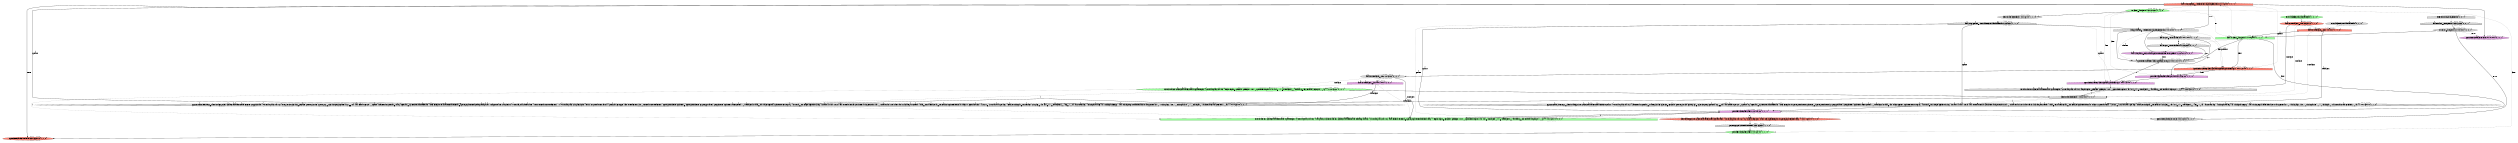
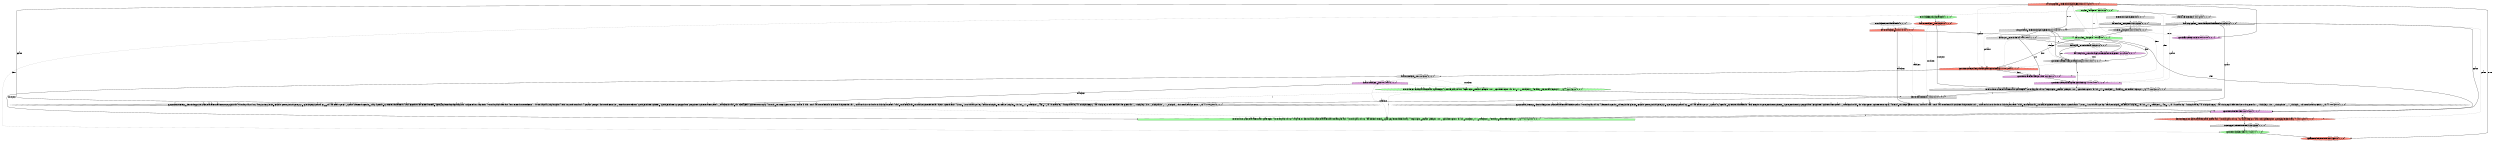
edge "final int totalObjects = 500@@@4@@@['1', '1', '0']" -> "client.invoke(setTestHook())@@@27@@@['1', '1', '1']": label "numObjects" -> "totalObjects"
node "cqDUnitTest.closeServer(server)@@@105@@@['0', '0', '1']": removed
